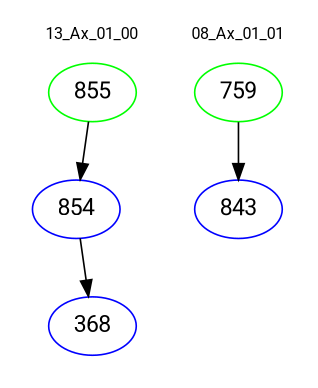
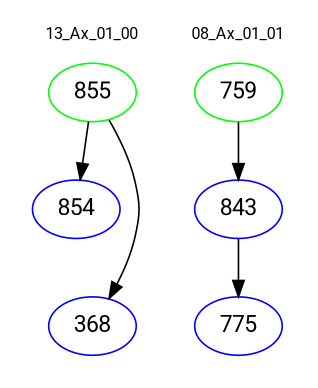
edge "854" -> "368": now "855" -> "368"
node "775": added
